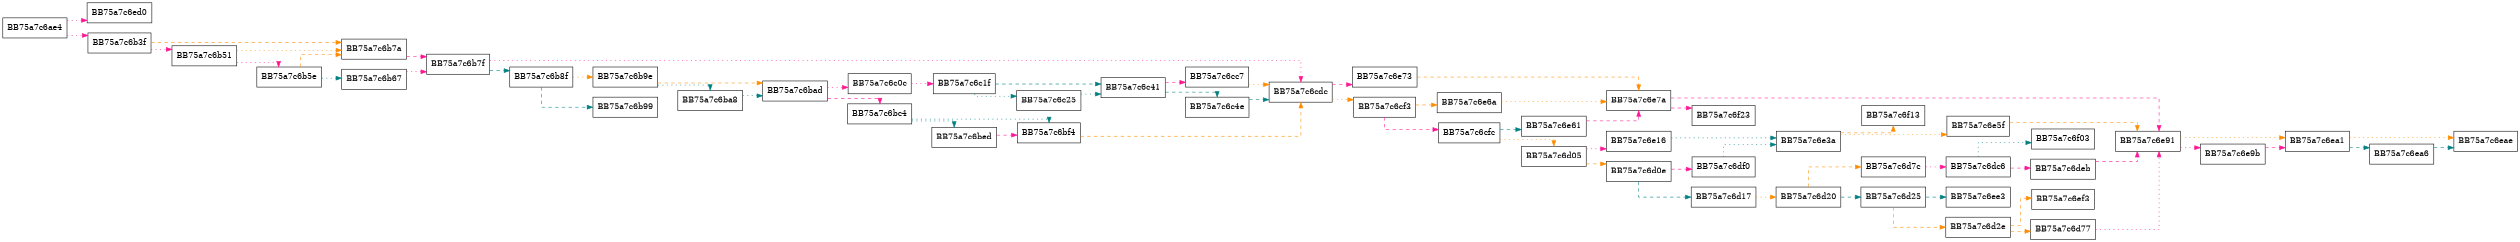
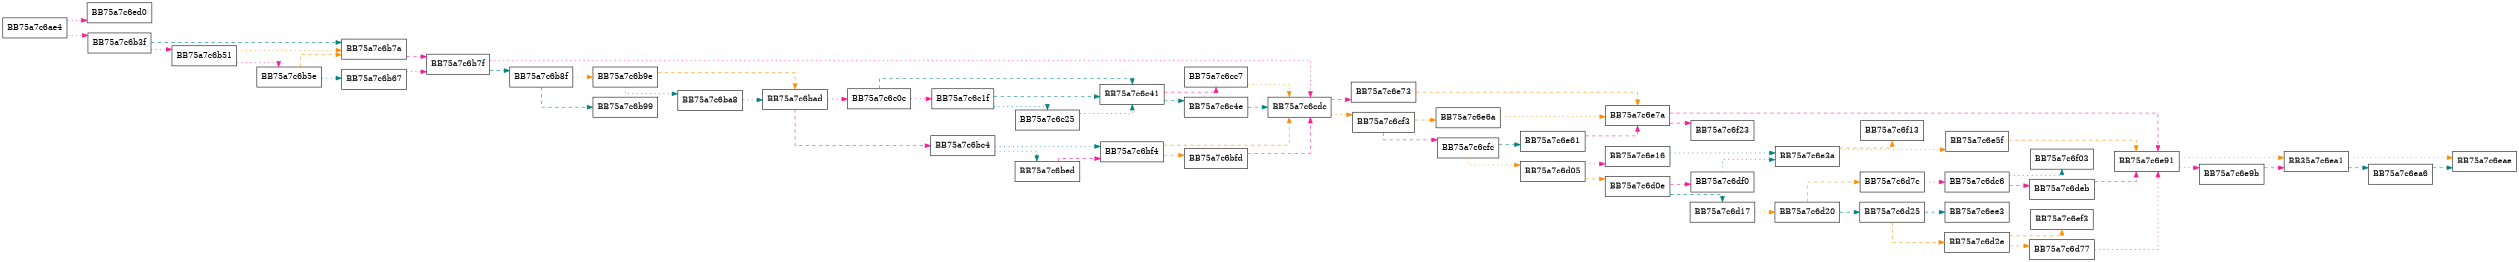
edge "BB75a7c6b3f" -> "BB75a7c6b7a": color darkorange -> teal
edge "BB75a7c6c0c" -> "BB75a7c6c41": added
node "BB75a7c6ea1": label "BB75a7c6ea1" -> "BB35a7c6ea1"
node "BB75a7c6bfd": added
